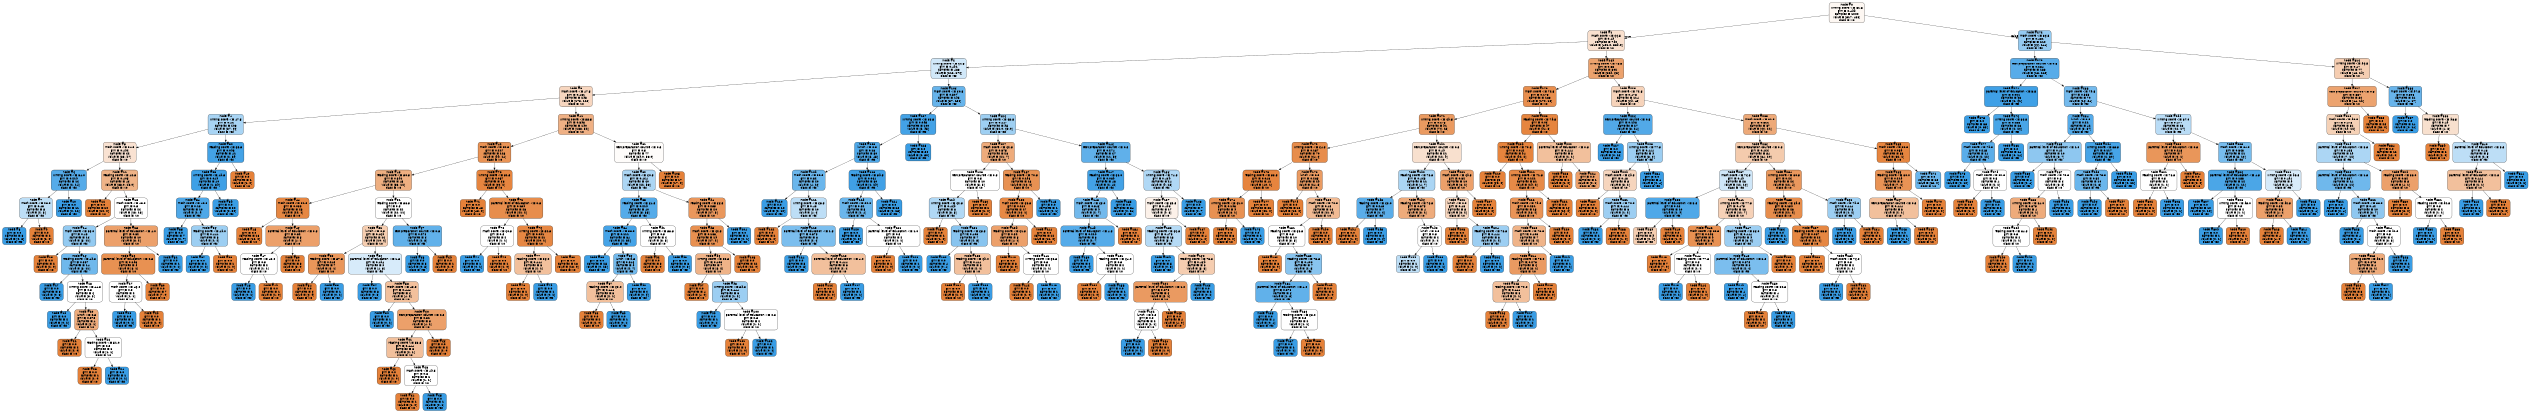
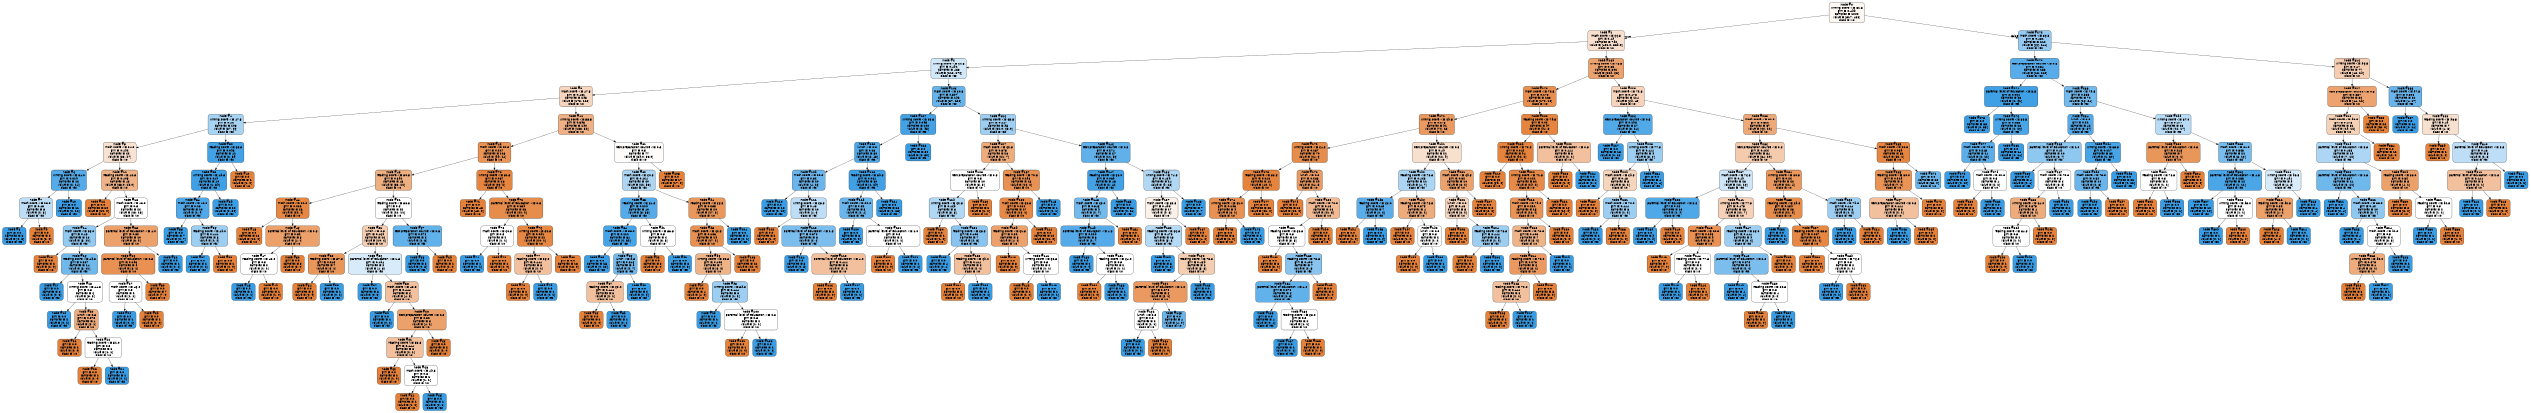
node "node #224 gini = 0.0 samples = 1 value = [0, 1] class = Yes": fillcolor #eca06a -> #399de5
node "node #197 gini = 0.0 samples = 2 value = [2, 0] class = No": added
node "node #239 gini = 0.0 samples = 9 value = [0, 9] class = Yes": fillcolor #f5cdb0 -> #399de5
node "node #199 gini = 0.0 samples = 1 value = [1, 0] class = No": fillcolor #bddef6 -> #e58139
node "node #165 gini = 0.0 samples = 4 value = [4, 0] class = No": fillcolor #e58139 -> #6ab6ec
